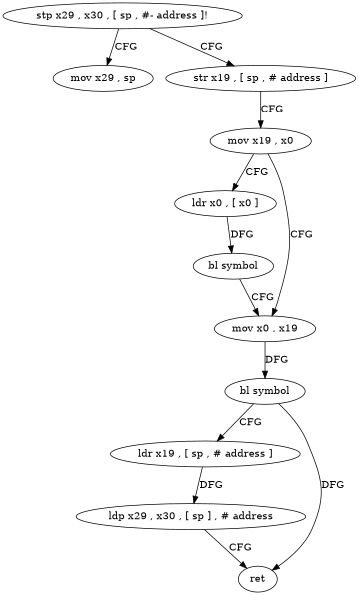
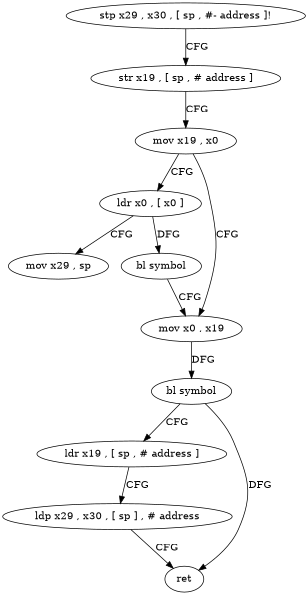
edge "stp x29 , x30 , [ sp , #- address ]!" -> "mov x29 , sp": now "ldr x0 , [ x0 ]" -> "mov x29 , sp"
edge "ldr x19 , [ sp , # address ]" -> "ldp x29 , x30 , [ sp ] , # address": label "DFG" -> "CFG"
